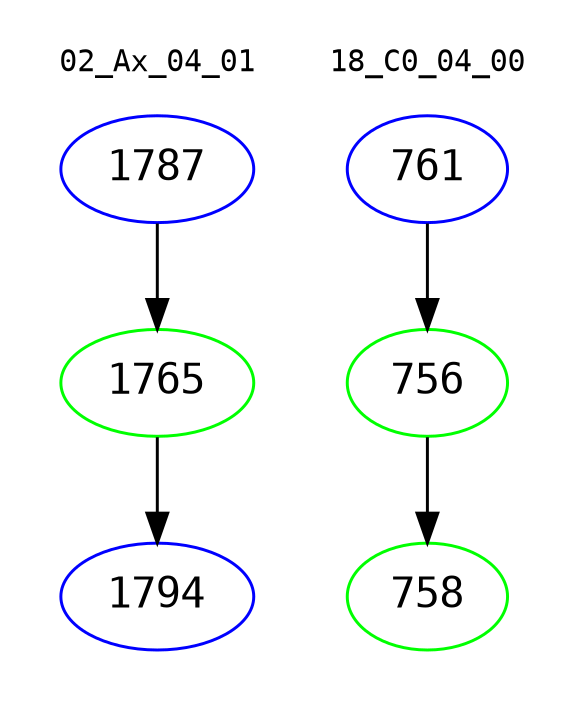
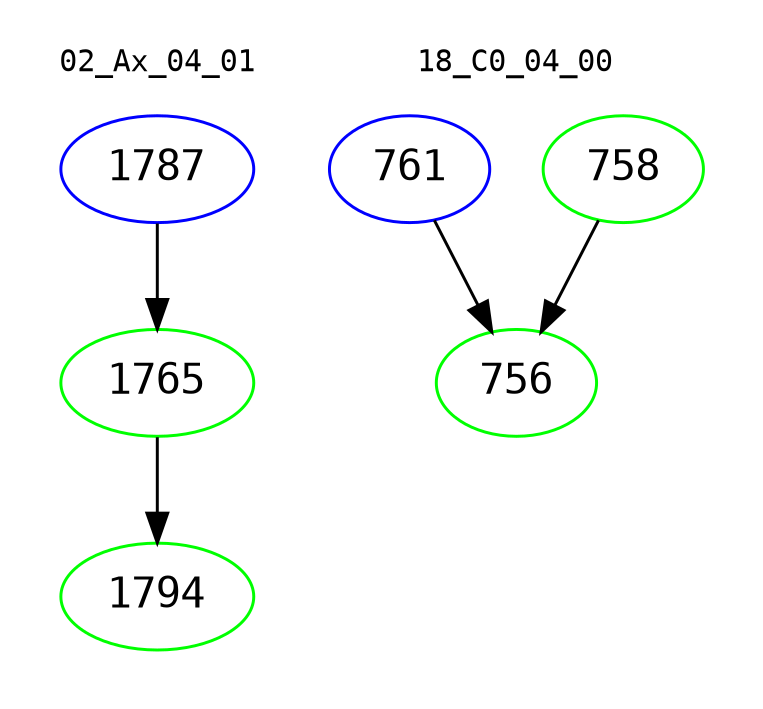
edge "756" -> "758": reversed
node "1794": color blue -> green
